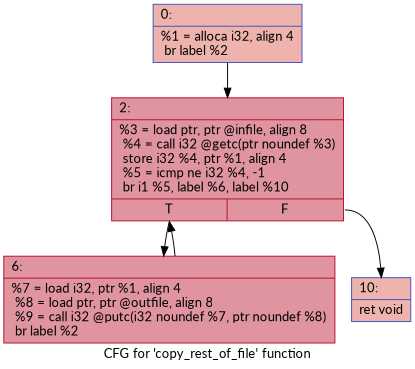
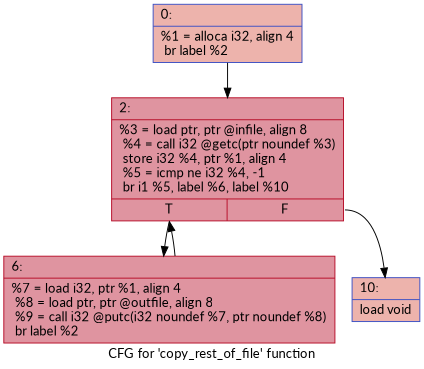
node "10:": text "ret void" -> "load void"
